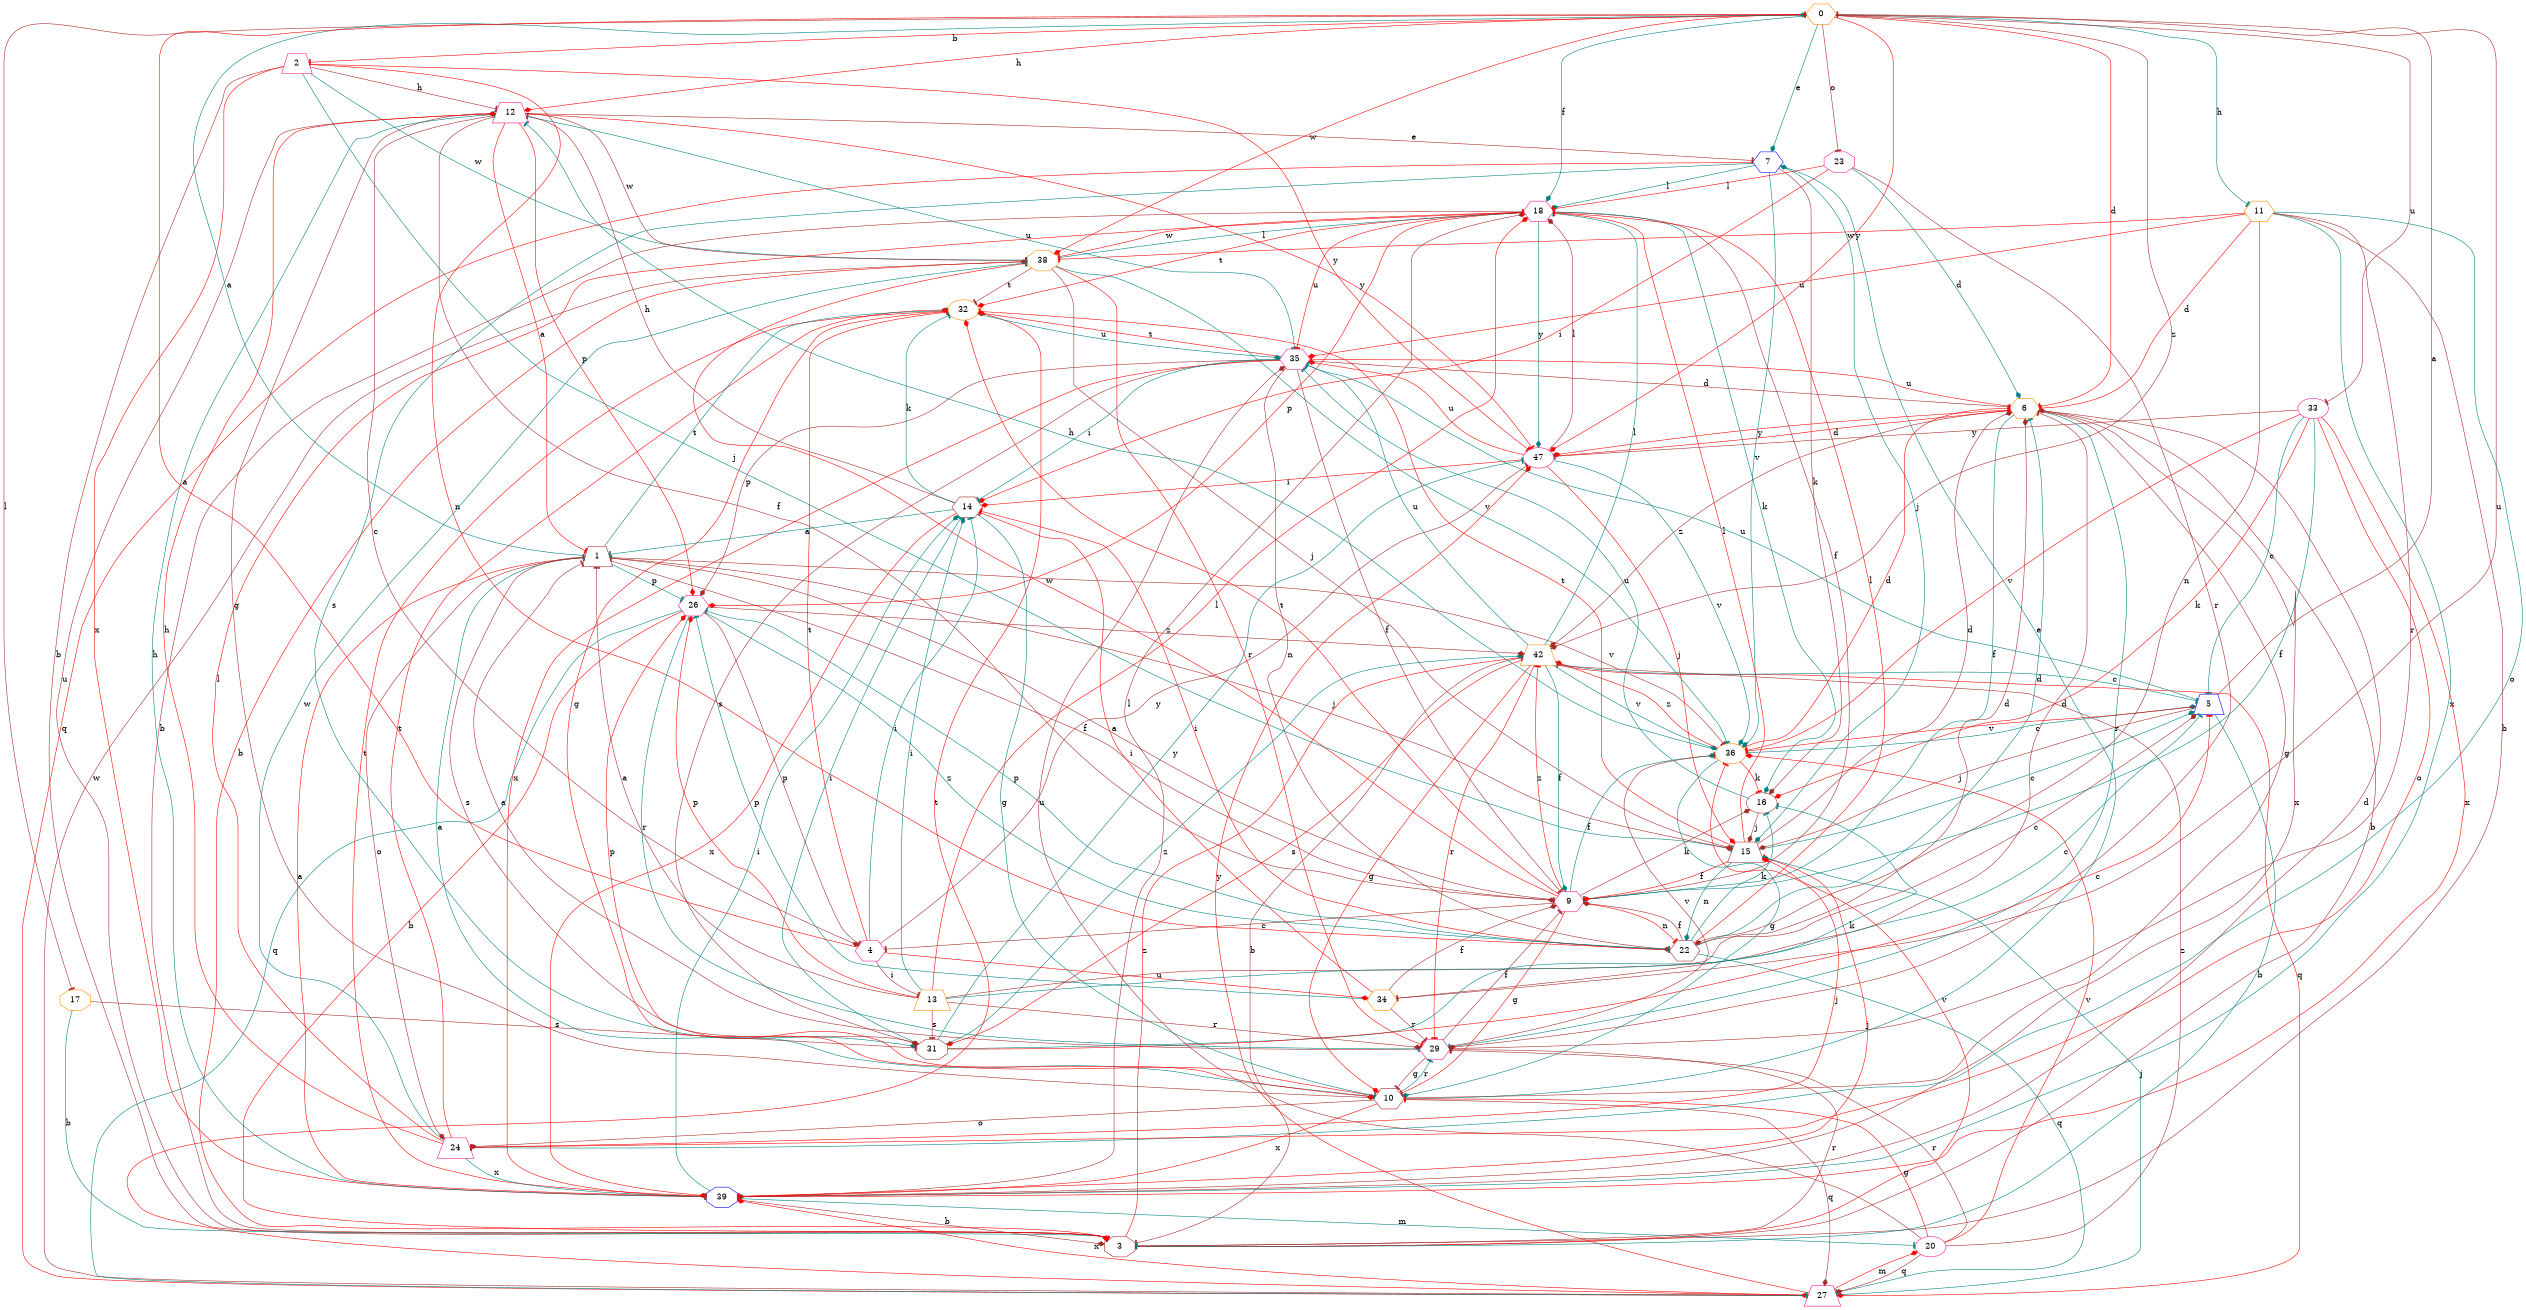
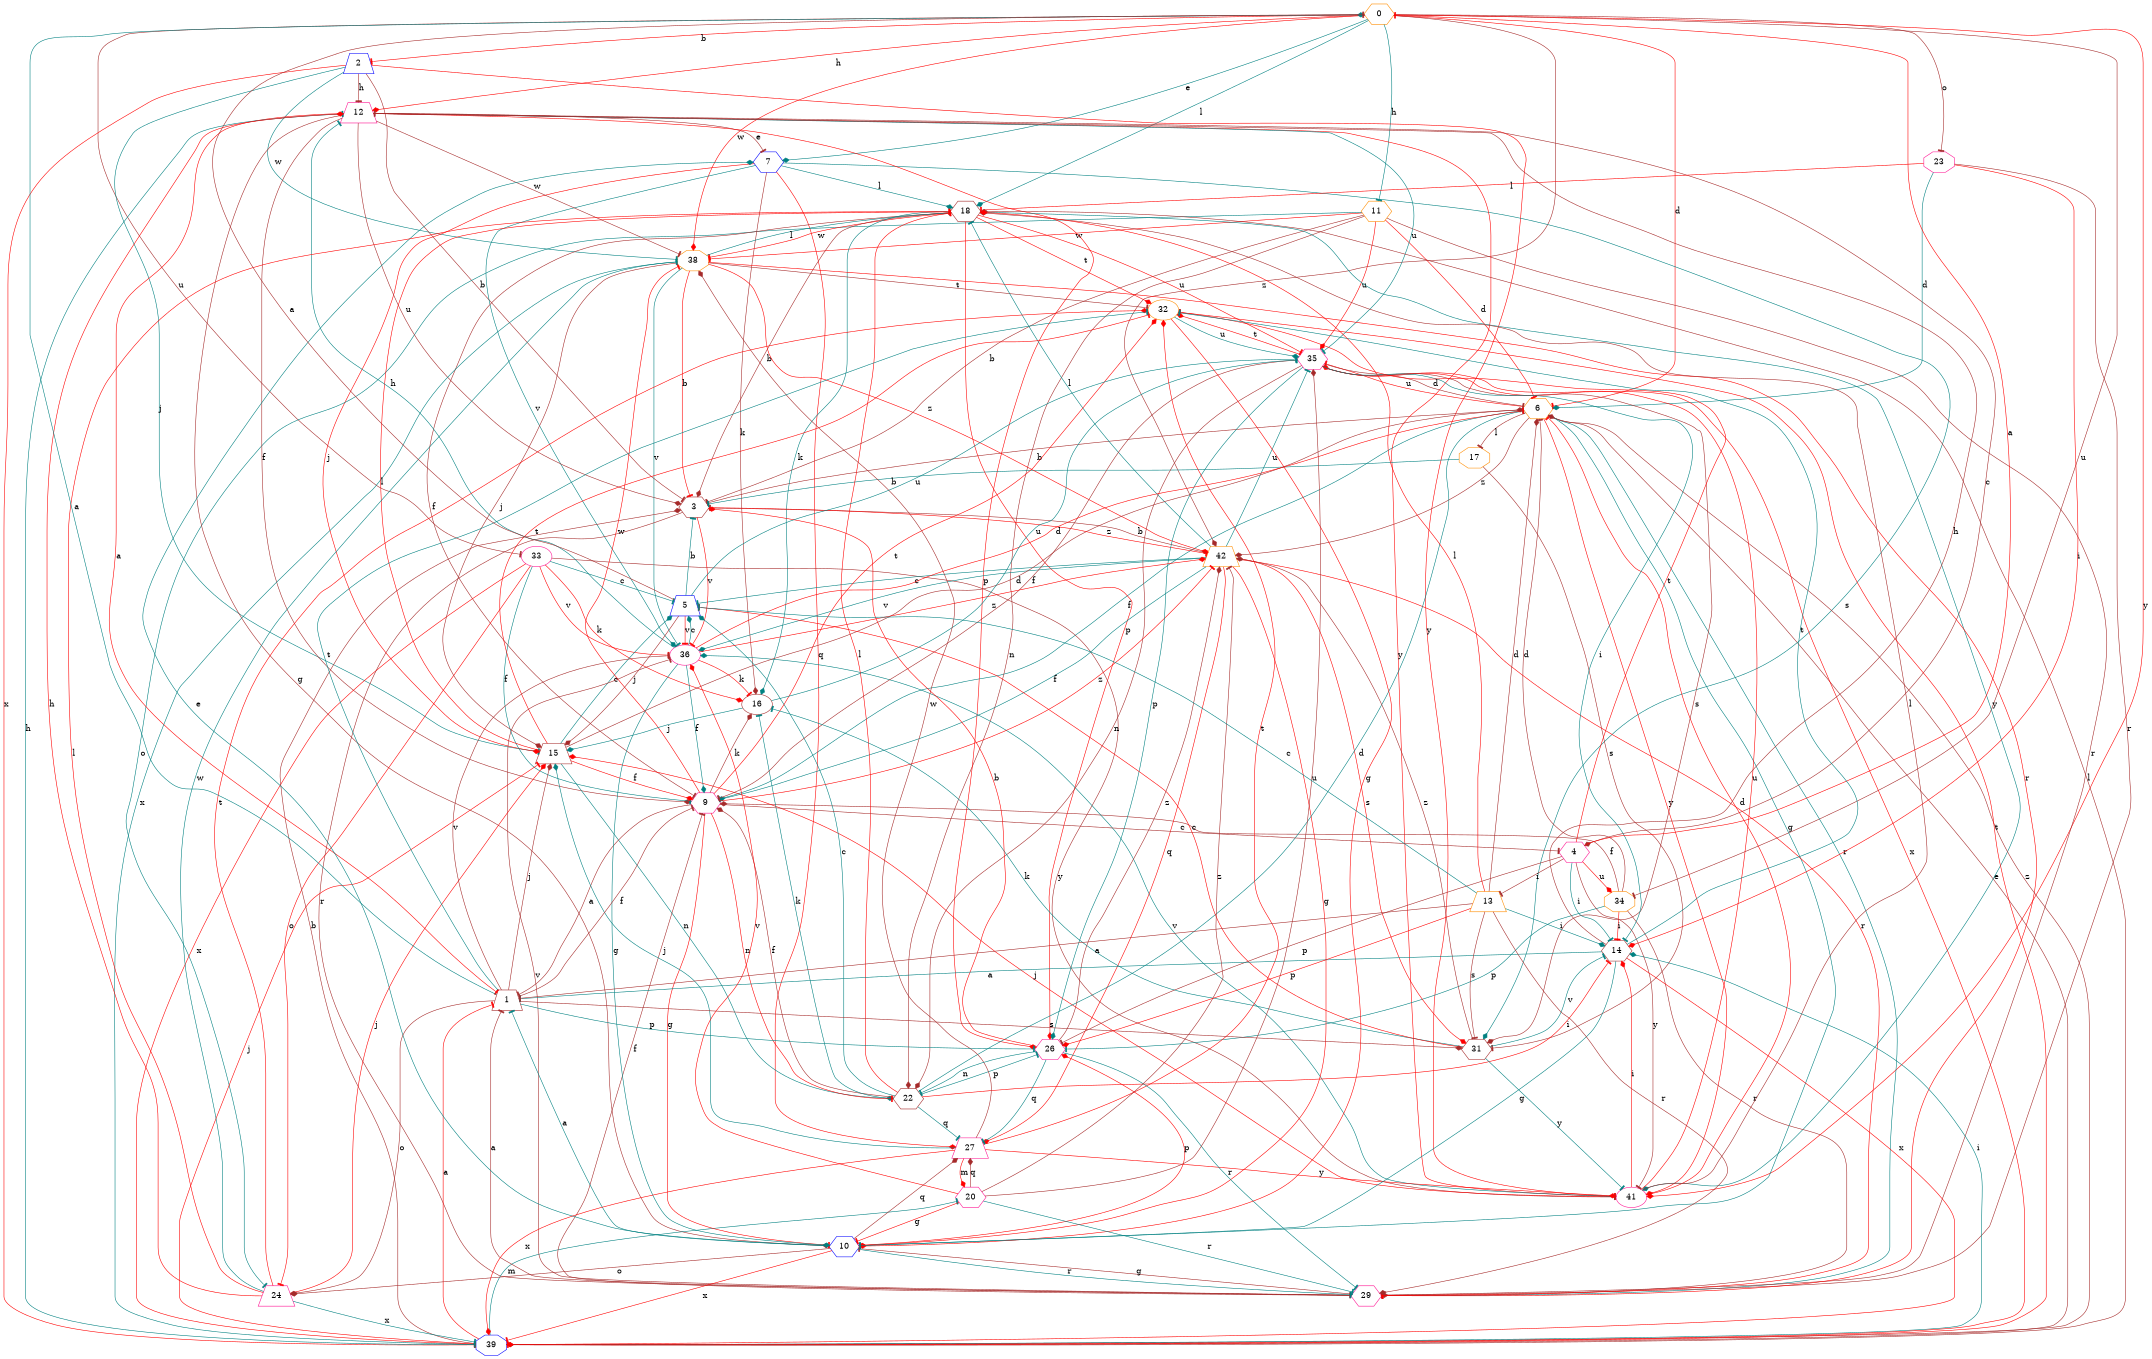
edge "0" -> "17": now "6" -> "17"
node "2": color deeppink -> blue
edge "0" -> "18": label "f" -> "l"
node "18": color deeppink -> brown
edge "35" -> "26": color brown -> teal
edge "14" -> "32": label "k" -> "t"
edge "38" -> "42": added, label "z"
node "47": label "47" -> "41"
edge "7" -> "15": color teal -> red
edge "2" -> "22": removed, label "n"
node "36": color darkorange -> deeppink
edge "26" -> "4": reversed
edge "31" -> "14": label "i" -> "v"
edge "26" -> "22": label "z" -> "n"
edge "9" -> "36": reversed
edge "31" -> "42": color teal -> brown
edge "6" -> "39": label "x" -> "e"
edge "39" -> "6": label "d" -> "z"
edge "16" -> "15": color brown -> teal
edge "22" -> "5": color brown -> teal
edge "6" -> "10": color brown -> teal
node "34": shape hexagon -> octagon
node "31": shape octagon -> hexagon
edge "20" -> "29": color brown -> teal
node "10": color brown -> blue
edge "11" -> "39": now "38" -> "39"
node "3": shape octagon -> hexagon
node "20": shape ellipse -> hexagon
